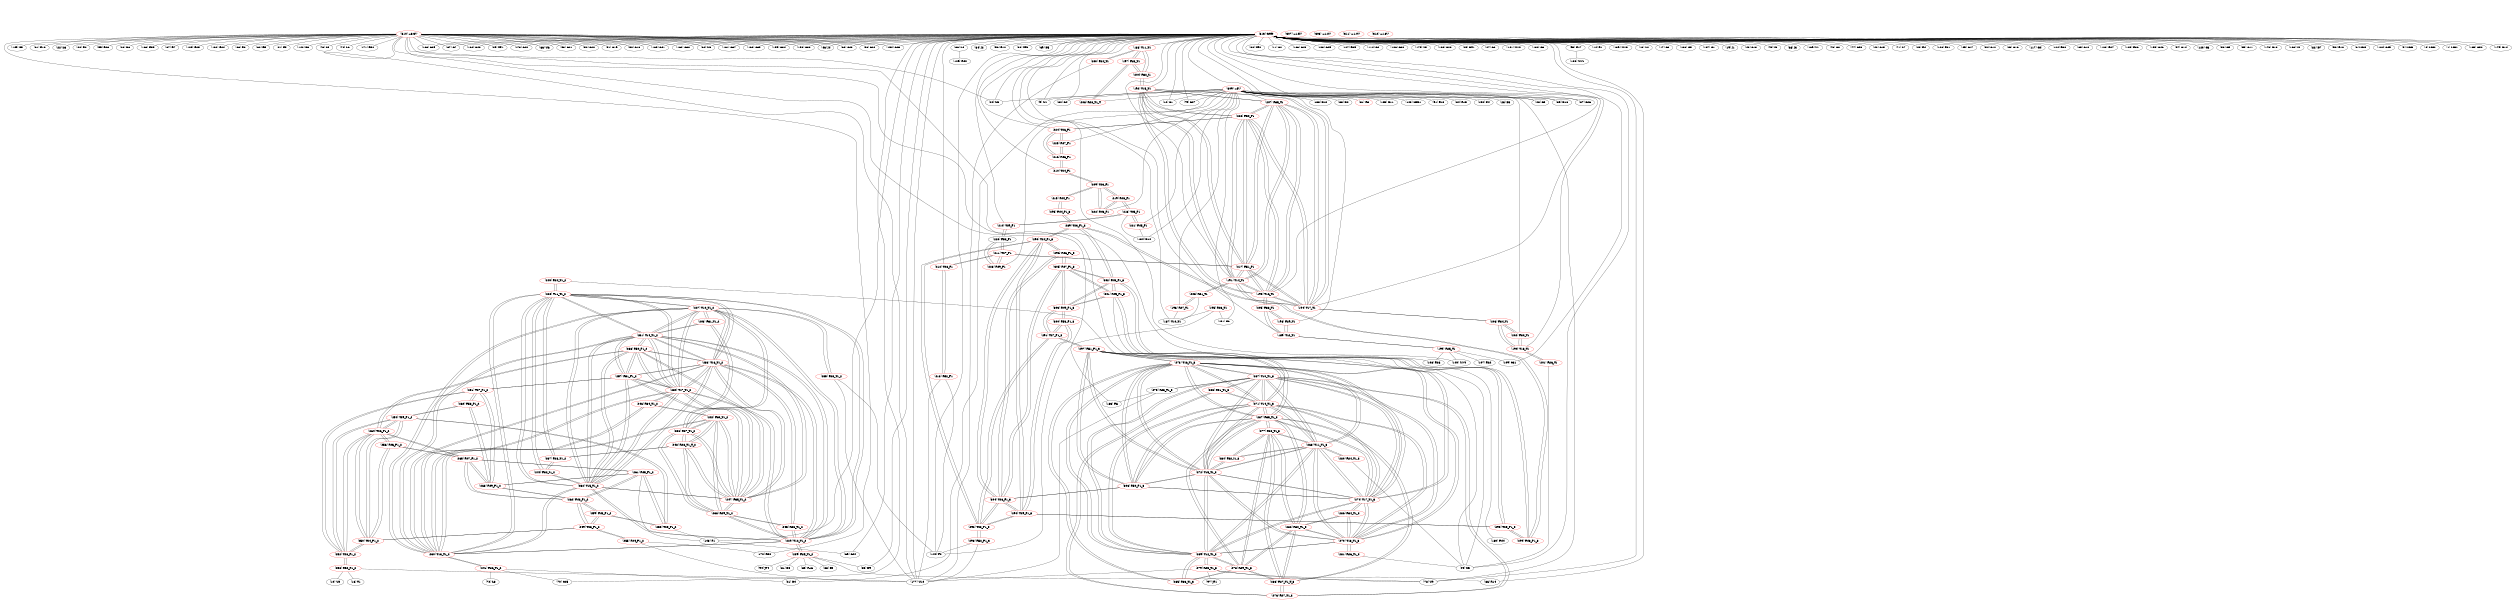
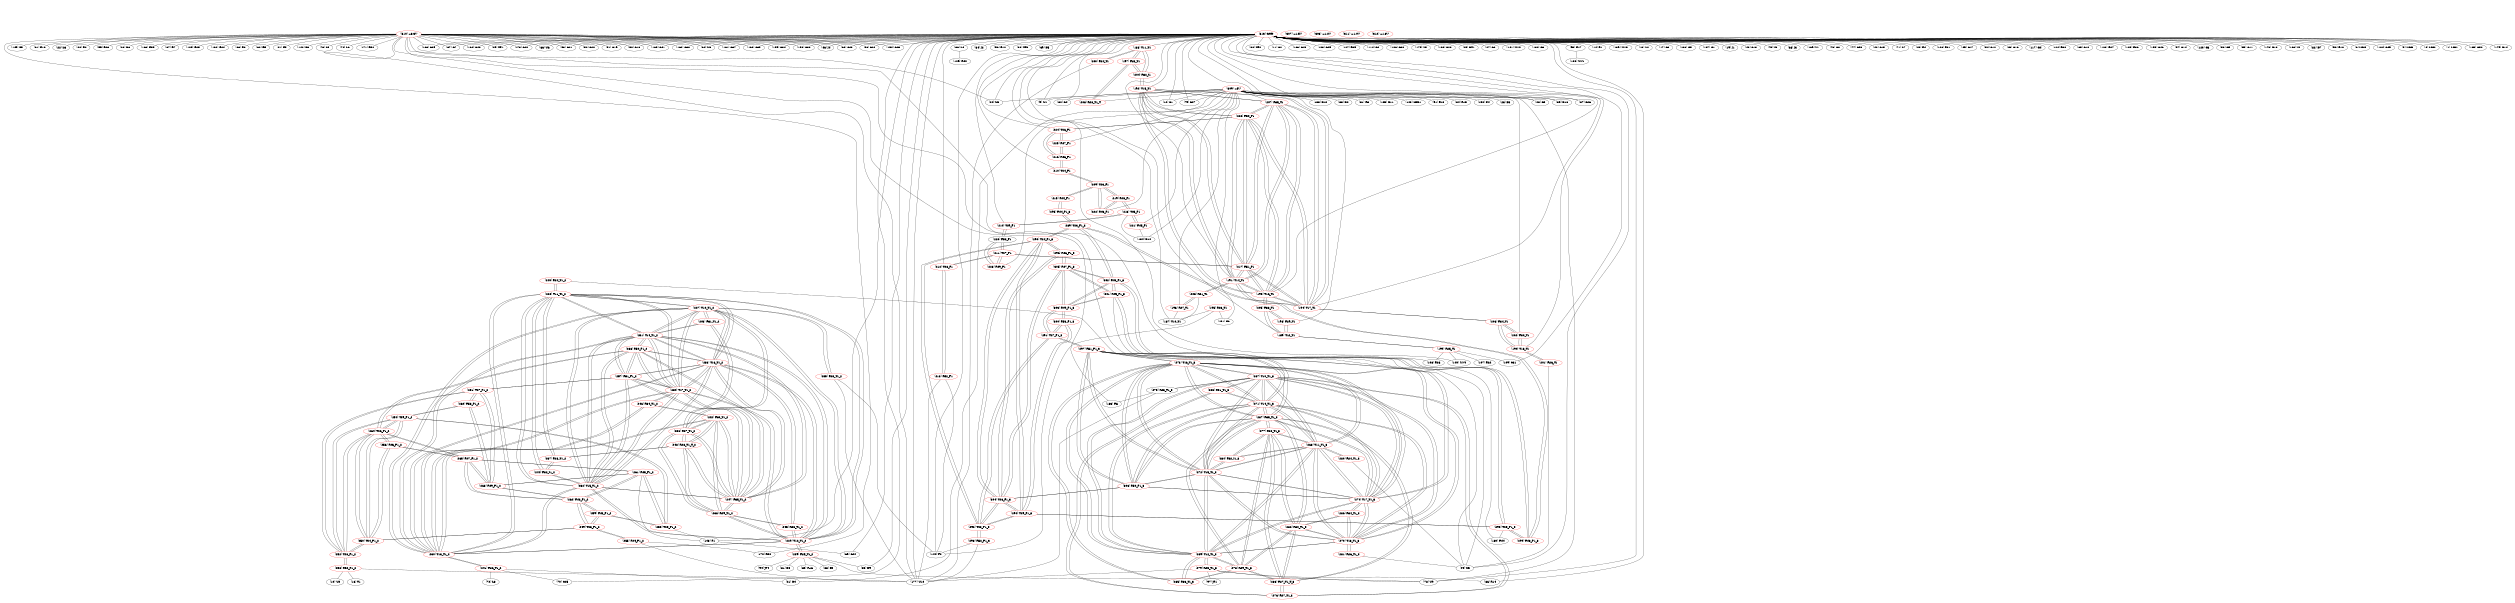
node "(31) R3": color red -> black
edge "(293) T25_P1_3" -- "(130) R44": added
